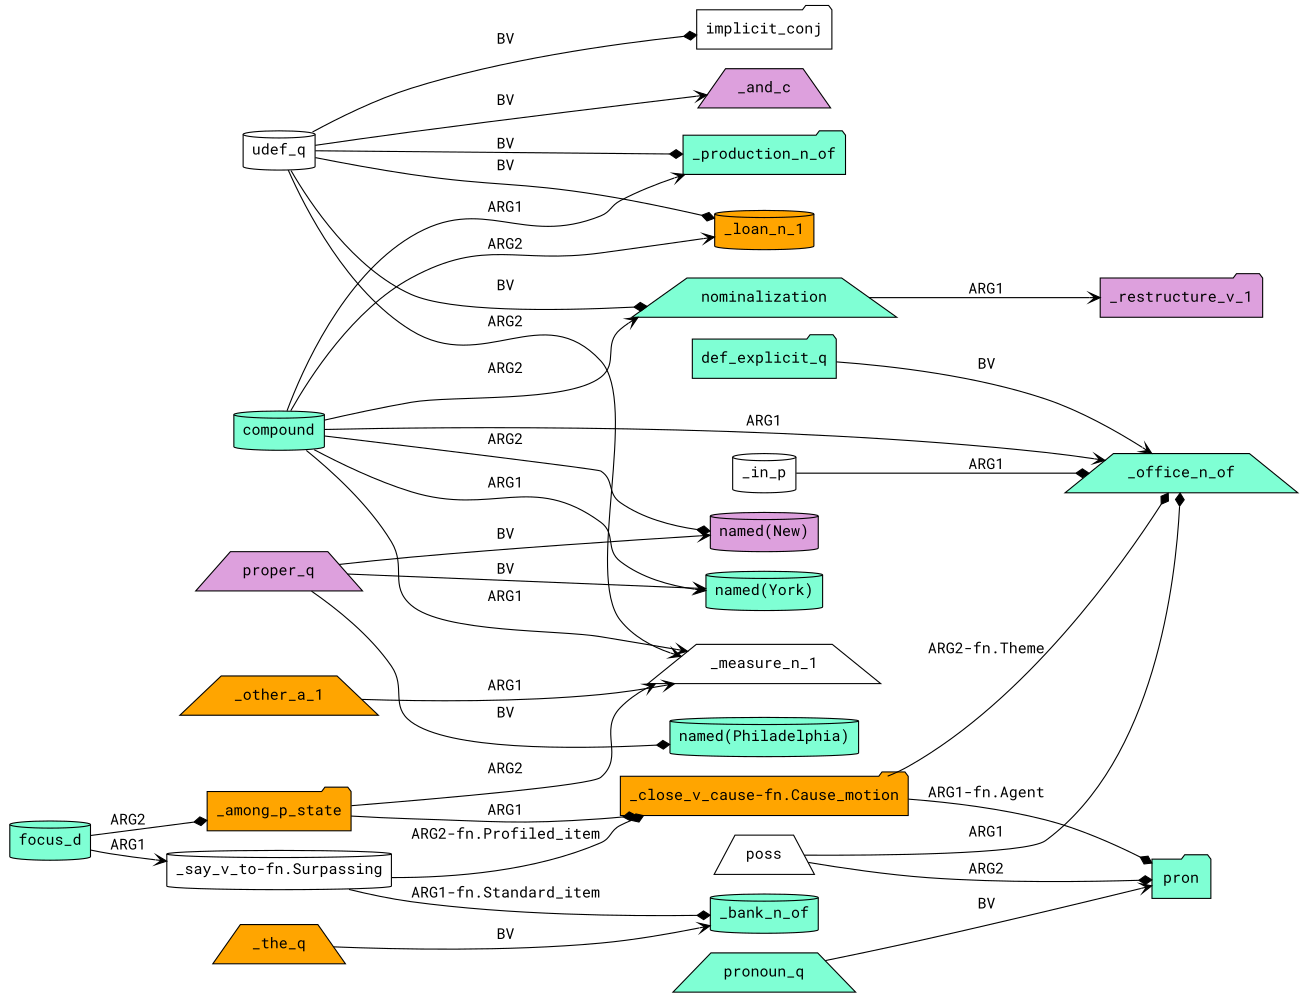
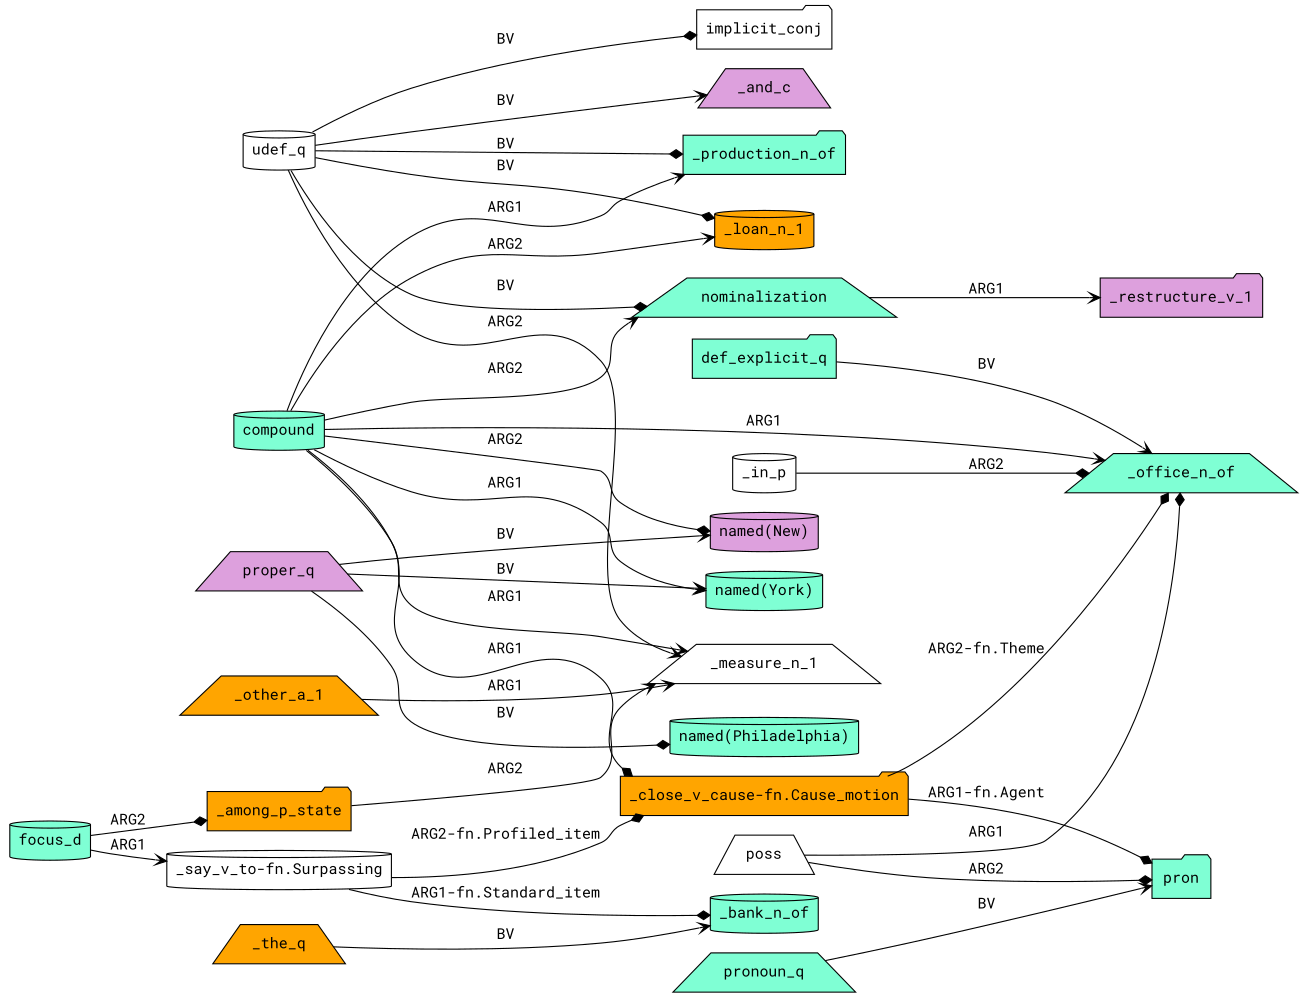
edge "_in_p" -> "_office_n_of": label "ARG1" -> "ARG2"
edge "_among_p_state" -> "_close_v_cause-fn.Cause_motion": now "compound" -> "_close_v_cause-fn.Cause_motion"
